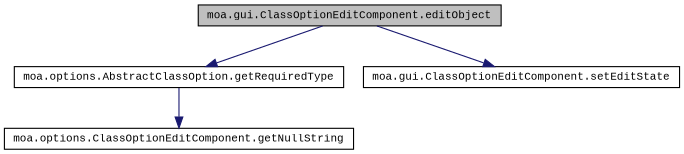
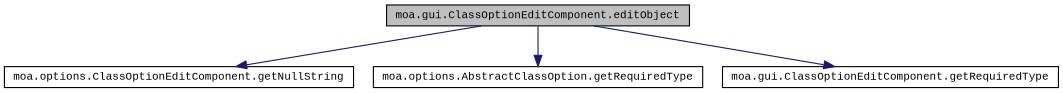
node "moa.gui.ClassOptionEditComponent.setEditState": label "moa.gui.ClassOptionEditComponent.setEditState" -> "moa.gui.ClassOptionEditComponent.getRequiredType"
edge "moa.options.AbstractClassOption.getRequiredType" -> "moa.options.ClassOptionEditComponent.getNullString": now "moa.gui.ClassOptionEditComponent.editObject" -> "moa.options.ClassOptionEditComponent.getNullString"
